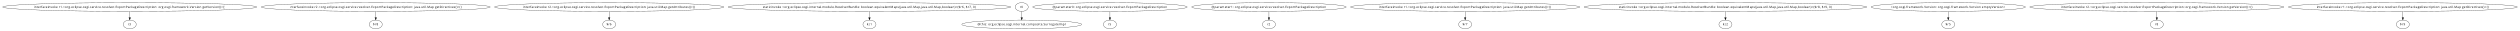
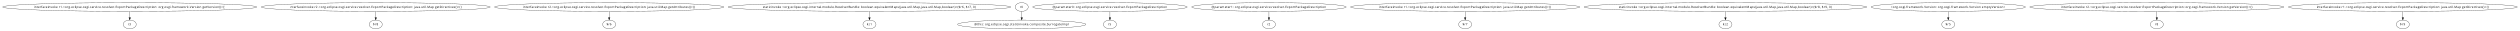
node "@this: org.eclipse.osgi.internal.composite.SurrogateImpl": label "@this: org.eclipse.osgi.internal.composite.SurrogateImpl" -> "@this: org.eclipse.osgi.staticinvoke.composite.SurrogateImpl"
